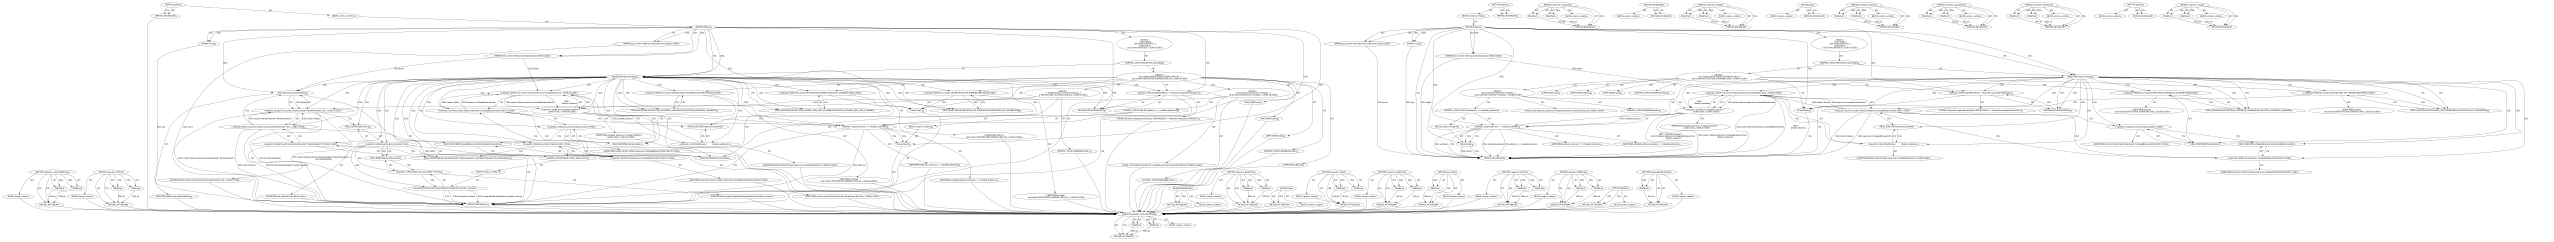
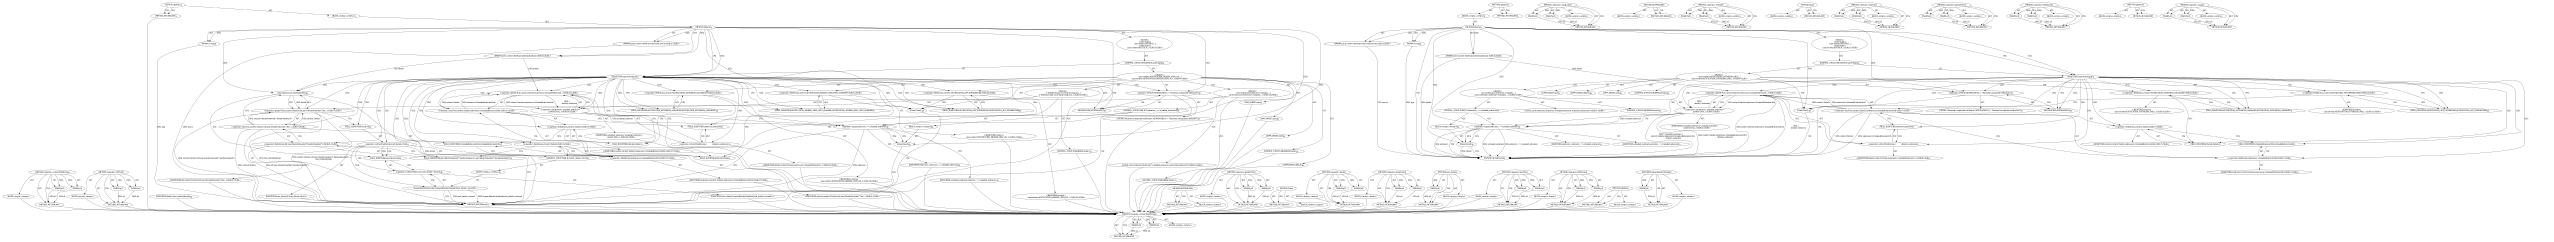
edge "(host_details,host_details(details))" -> "(IDENTIFIER,details,host_details(details))": now "(host_details,host_details(details))" -> "(FIELD_IDENTIFIER,second,second)"
edge "(<operator>.indirectFieldAccess,host_details->first)" -> "(FIELD_IDENTIFIER,first,first)": removed, label "AST:"
